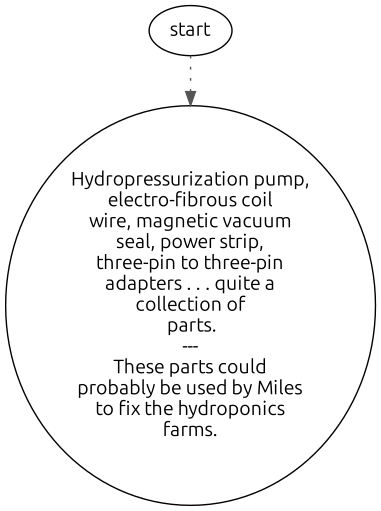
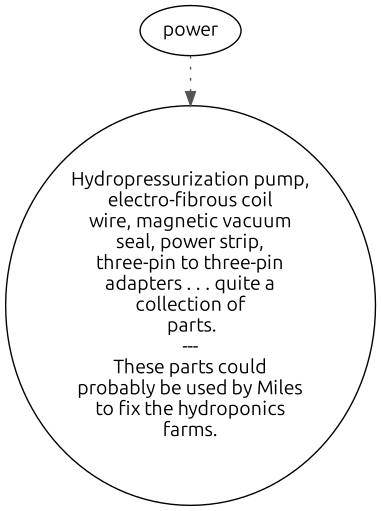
node "start": label "start" -> "power"
